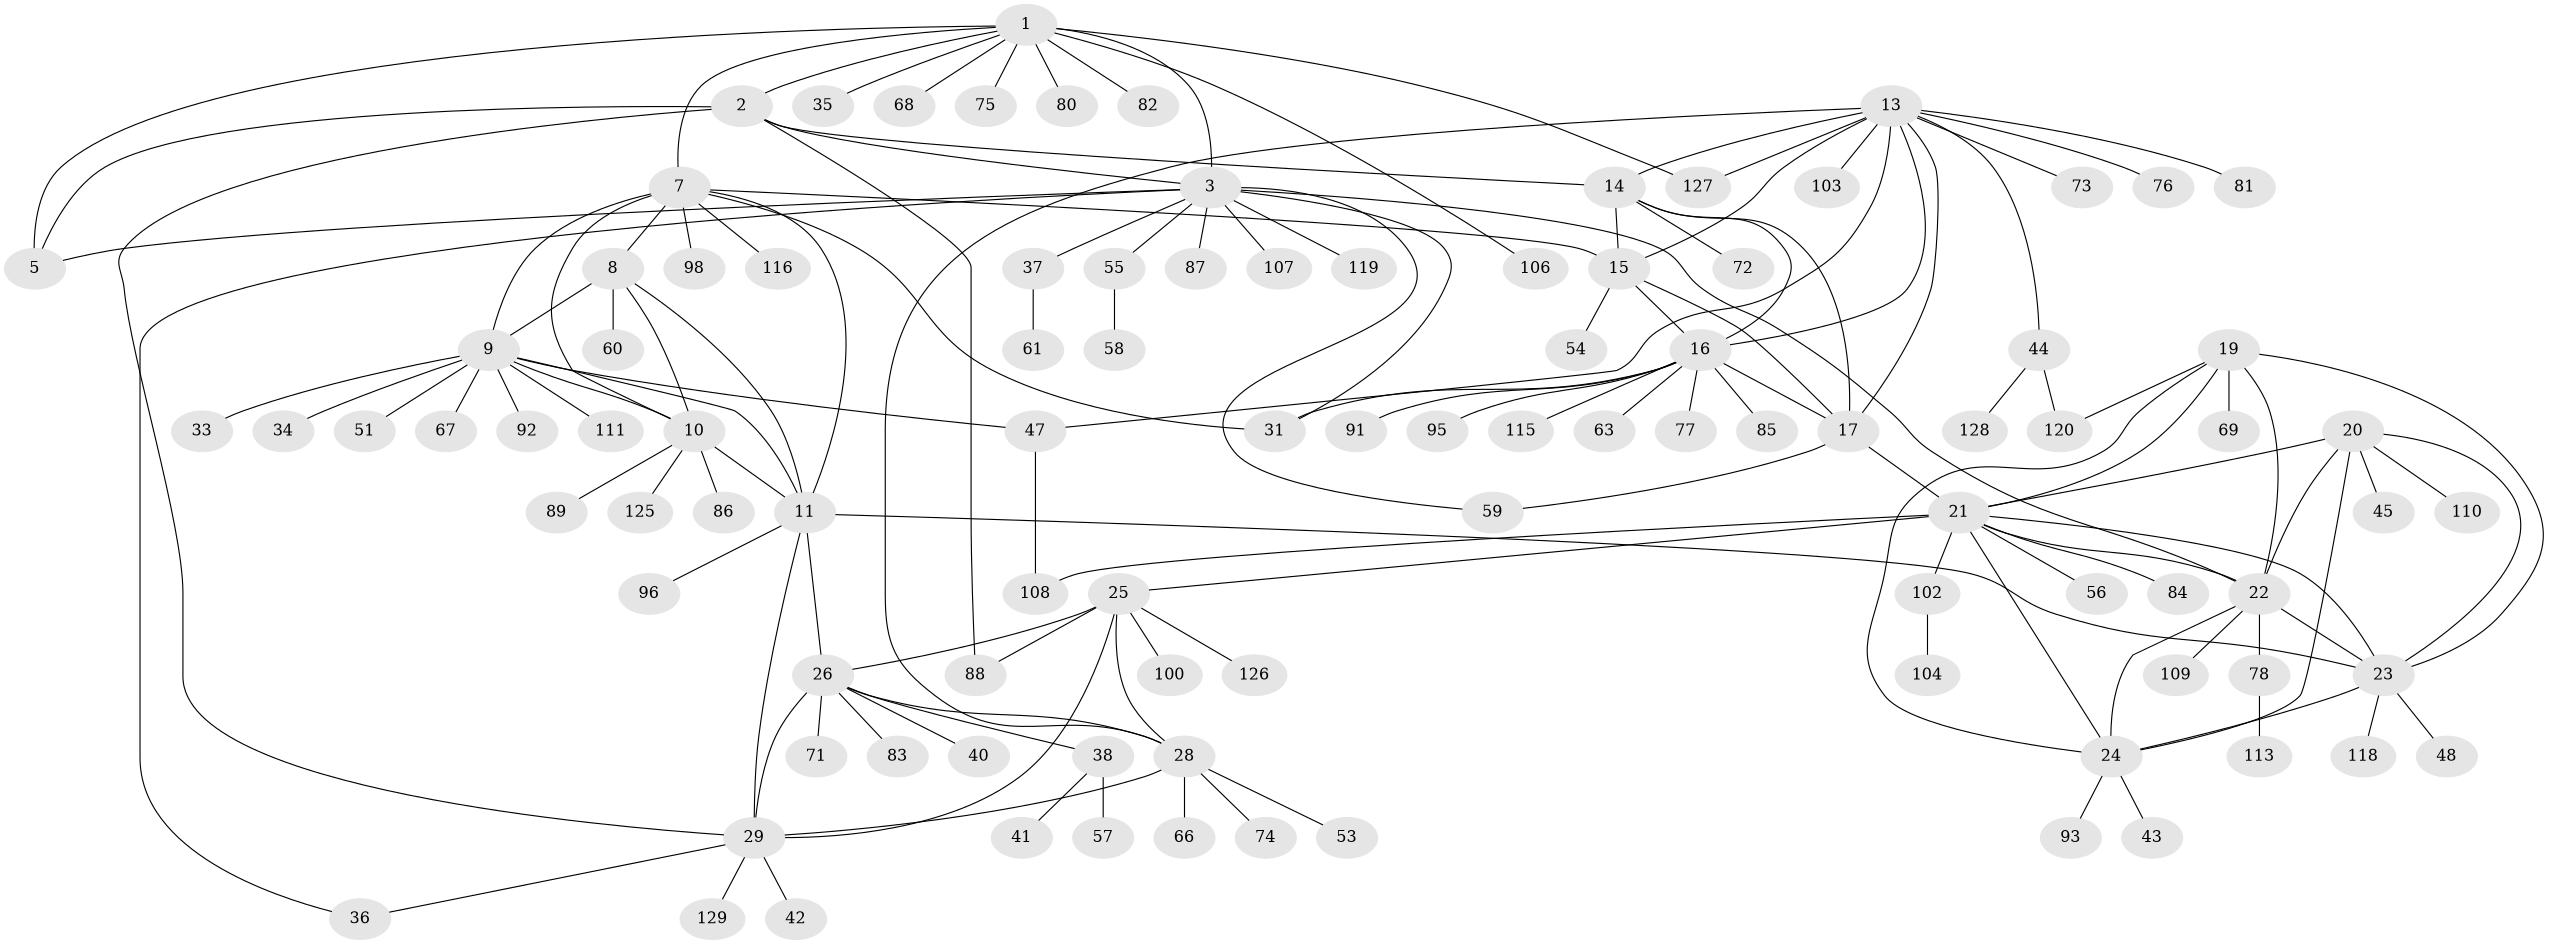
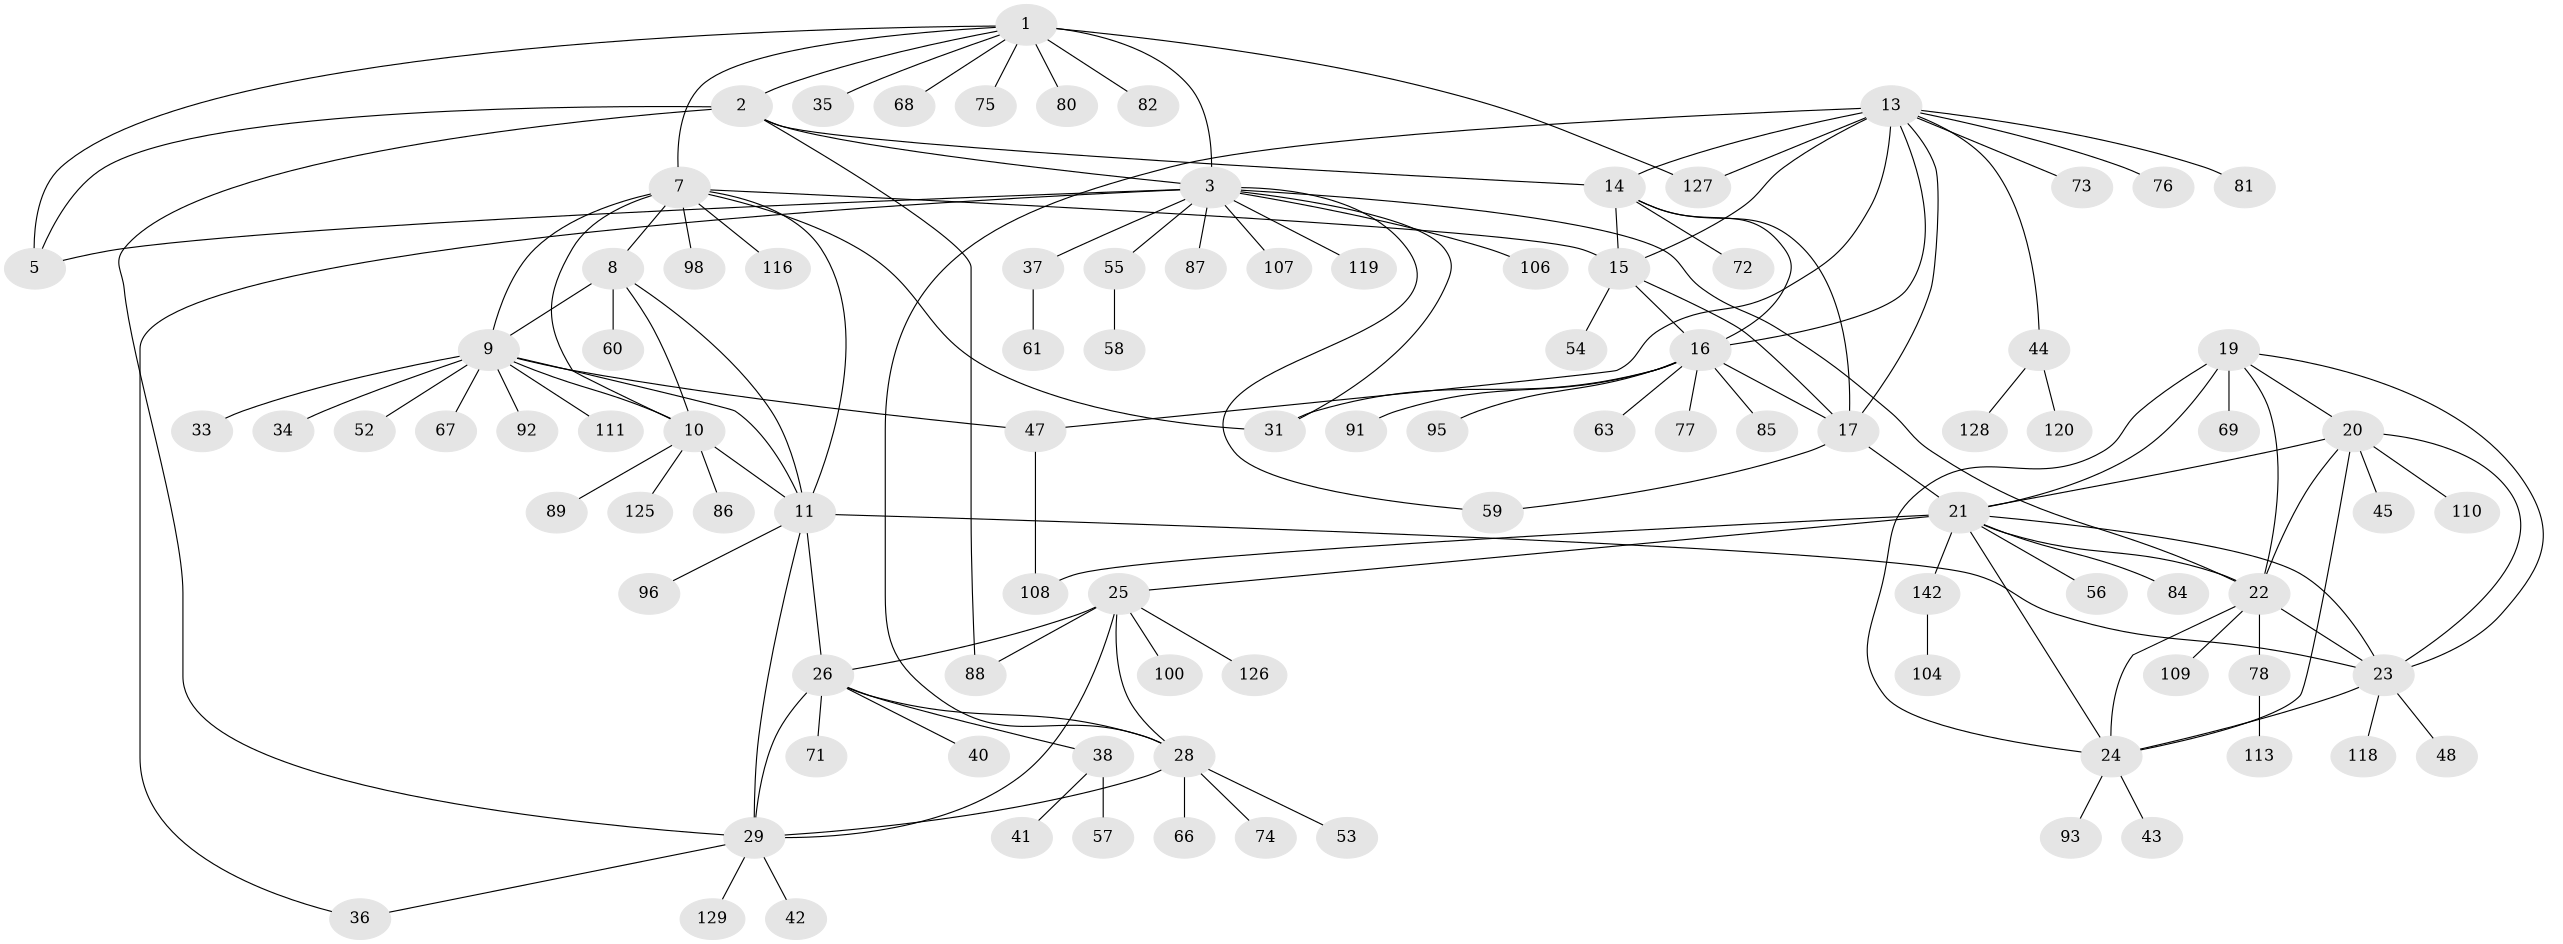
edge "1" -- "106": now "3" -- "106"
node "103": removed
edge "19" -- "120": now "19" -- "20"
node "51": label "51" -> "52"
node "115": removed
node "102": label "102" -> "142"
node "83": removed
